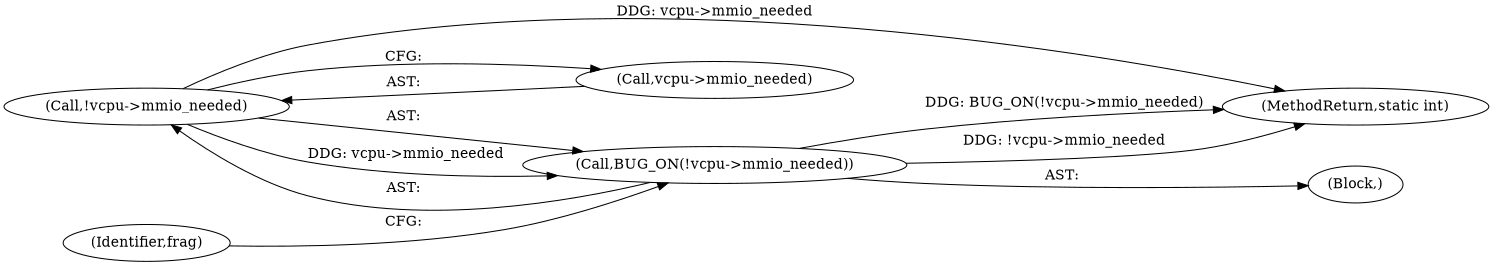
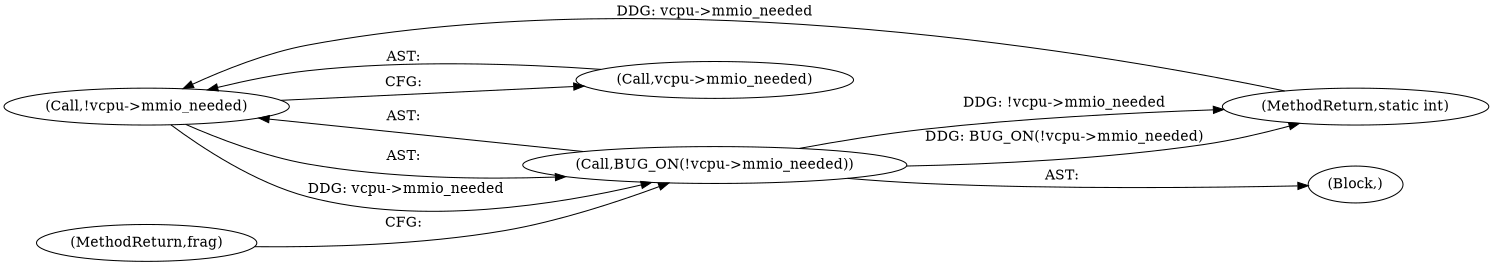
edge "(Call,!vcpu->mmio_needed)" -> "(MethodReturn,static int)": reversed
node "(Identifier,frag)": label "(Identifier,frag)" -> "(MethodReturn,frag)"
